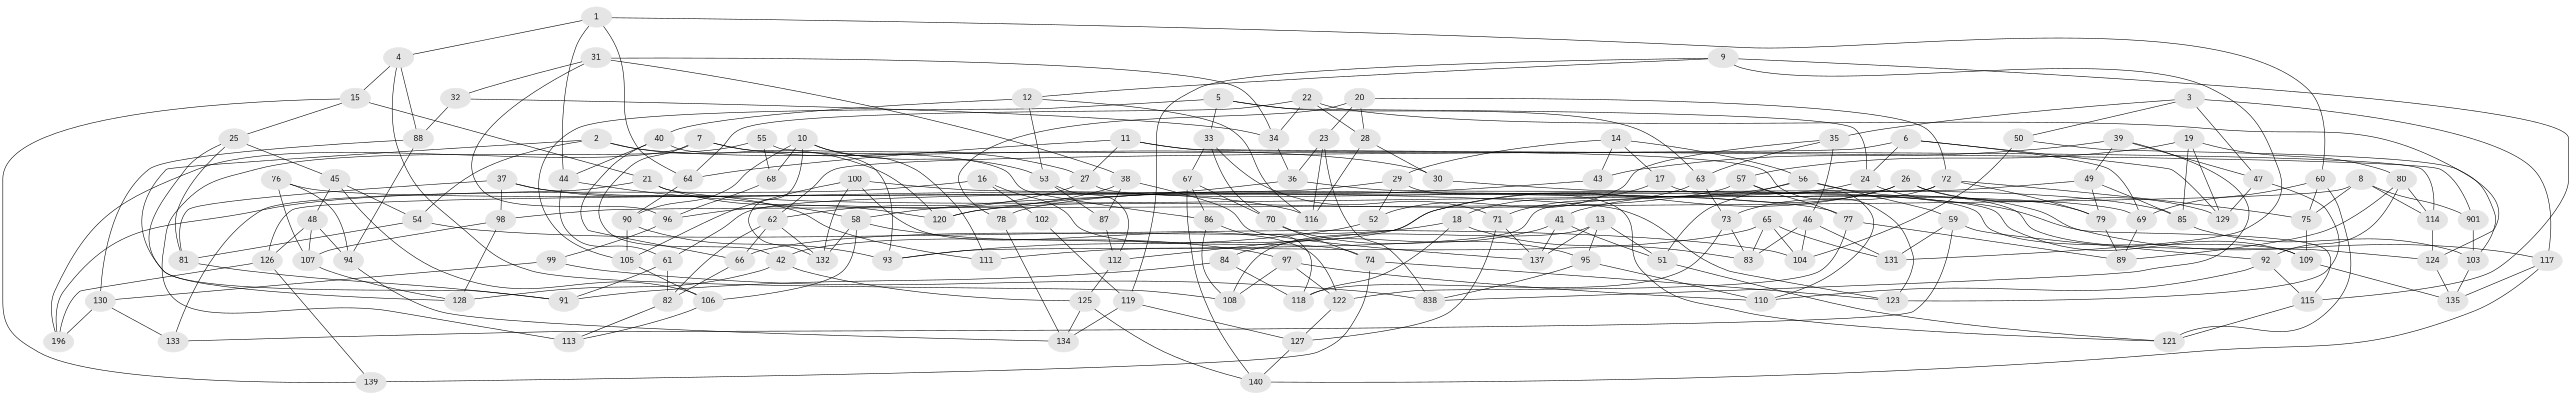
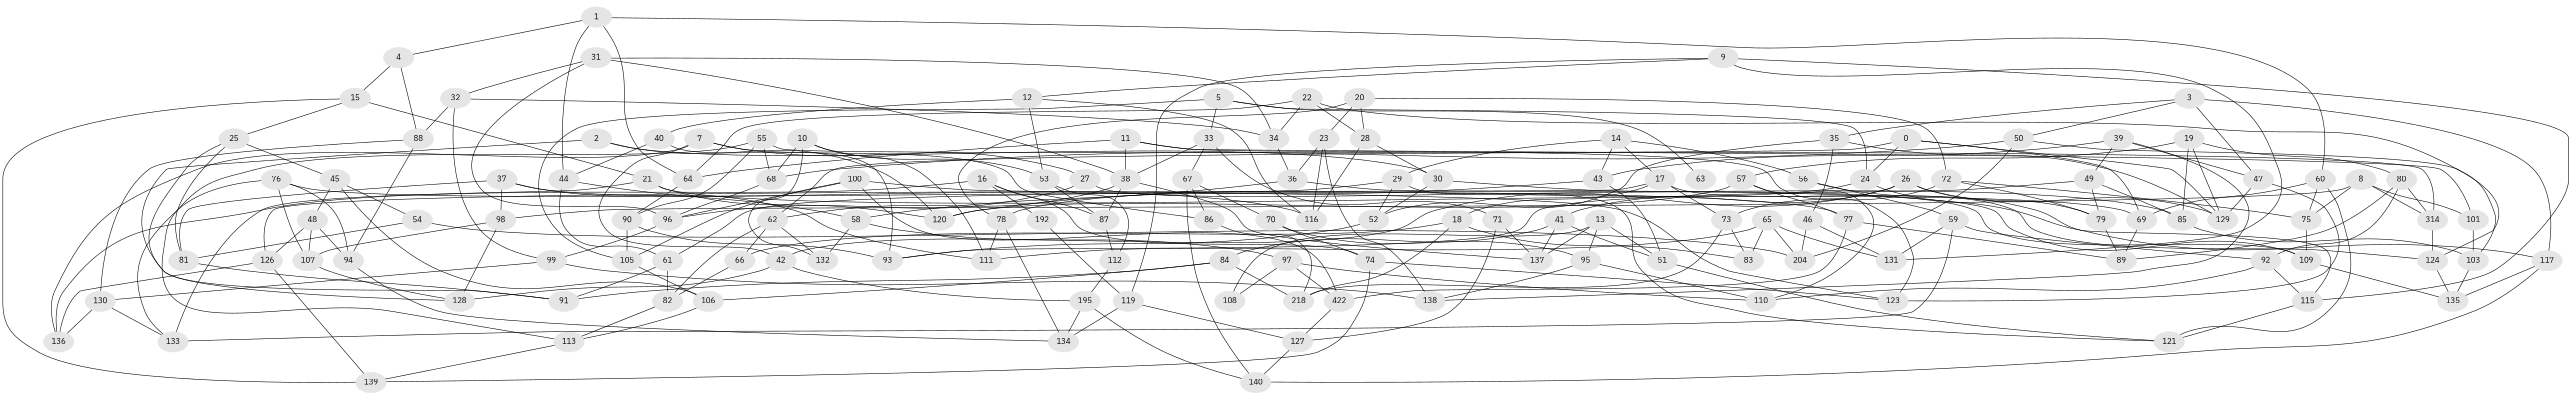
node "6": label "6" -> "0"
edge "35" -- "63": now "35" -- "129"
edge "50" -- "68": added
edge "11" -- "27": now "11" -- "38"
edge "2" -- "54": removed
edge "33" -- "70": now "33" -- "38"
edge "10" -- "90": now "55" -- "90"
edge "72" -- "126": now "17" -- "126"
edge "16" -- "87": added
edge "30" -- "52": added
edge "63" -- "71": removed
edge "63" -- "73": now "17" -- "73"
edge "32" -- "99": added
edge "56" -- "112": removed
edge "56" -- "51": now "43" -- "51"
edge "100" -- "132": now "100" -- "96"
node "102": label "102" -> "192"
node "114": label "114" -> "314"
node "901": label "901" -> "101"
edge "40" -- "66": removed
edge "76" -- "133": added
edge "46" -- "83": removed
edge "78" -- "111": added
node "104": label "104" -> "204"
edge "86" -- "108": removed
edge "4" -- "108": removed
edge "58" -- "106": now "84" -- "106"
node "125": label "125" -> "195"
node "118": label "118" -> "218"
node "122": label "122" -> "422"
node "838": label "838" -> "138"
node "196": label "196" -> "136"
edge "113" -- "139": added
